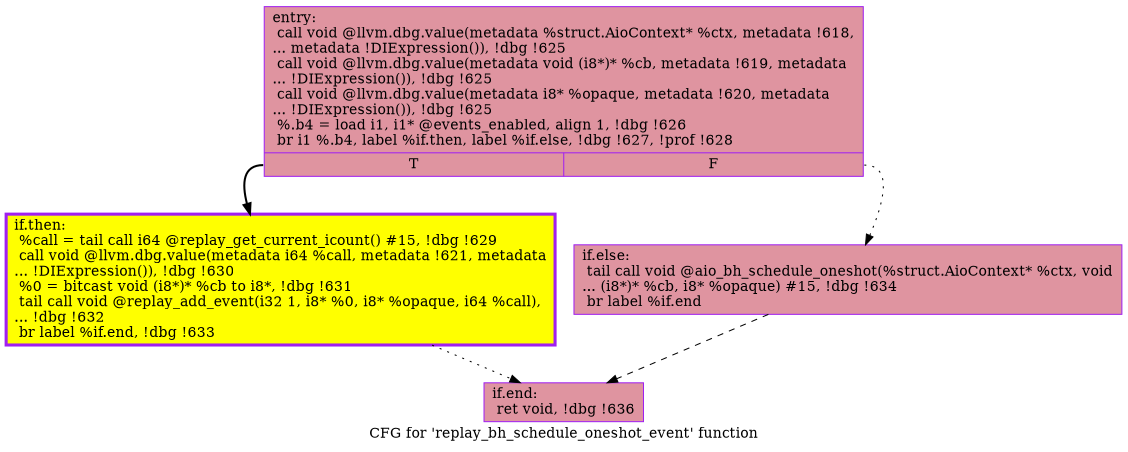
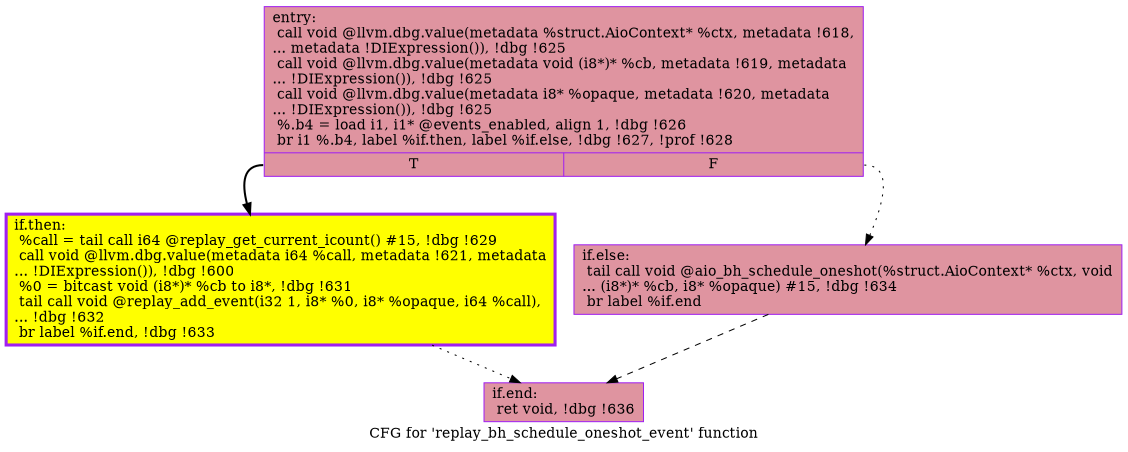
node "if.then:": text "... !DIExpression()), !dbg !630" -> "... !DIExpression()), !dbg !600"
